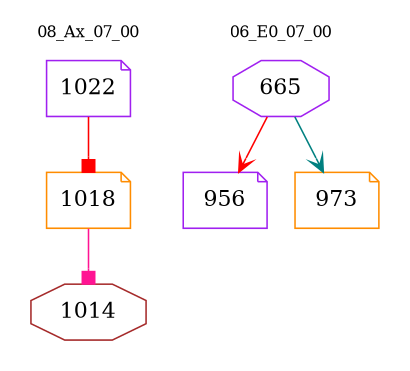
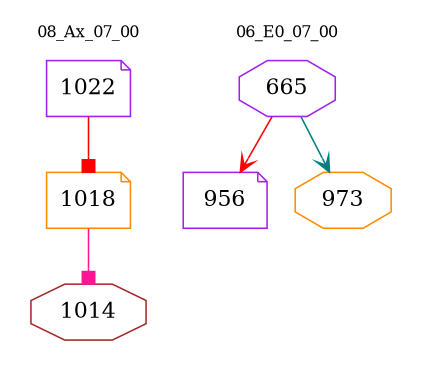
node "973": shape note -> octagon
